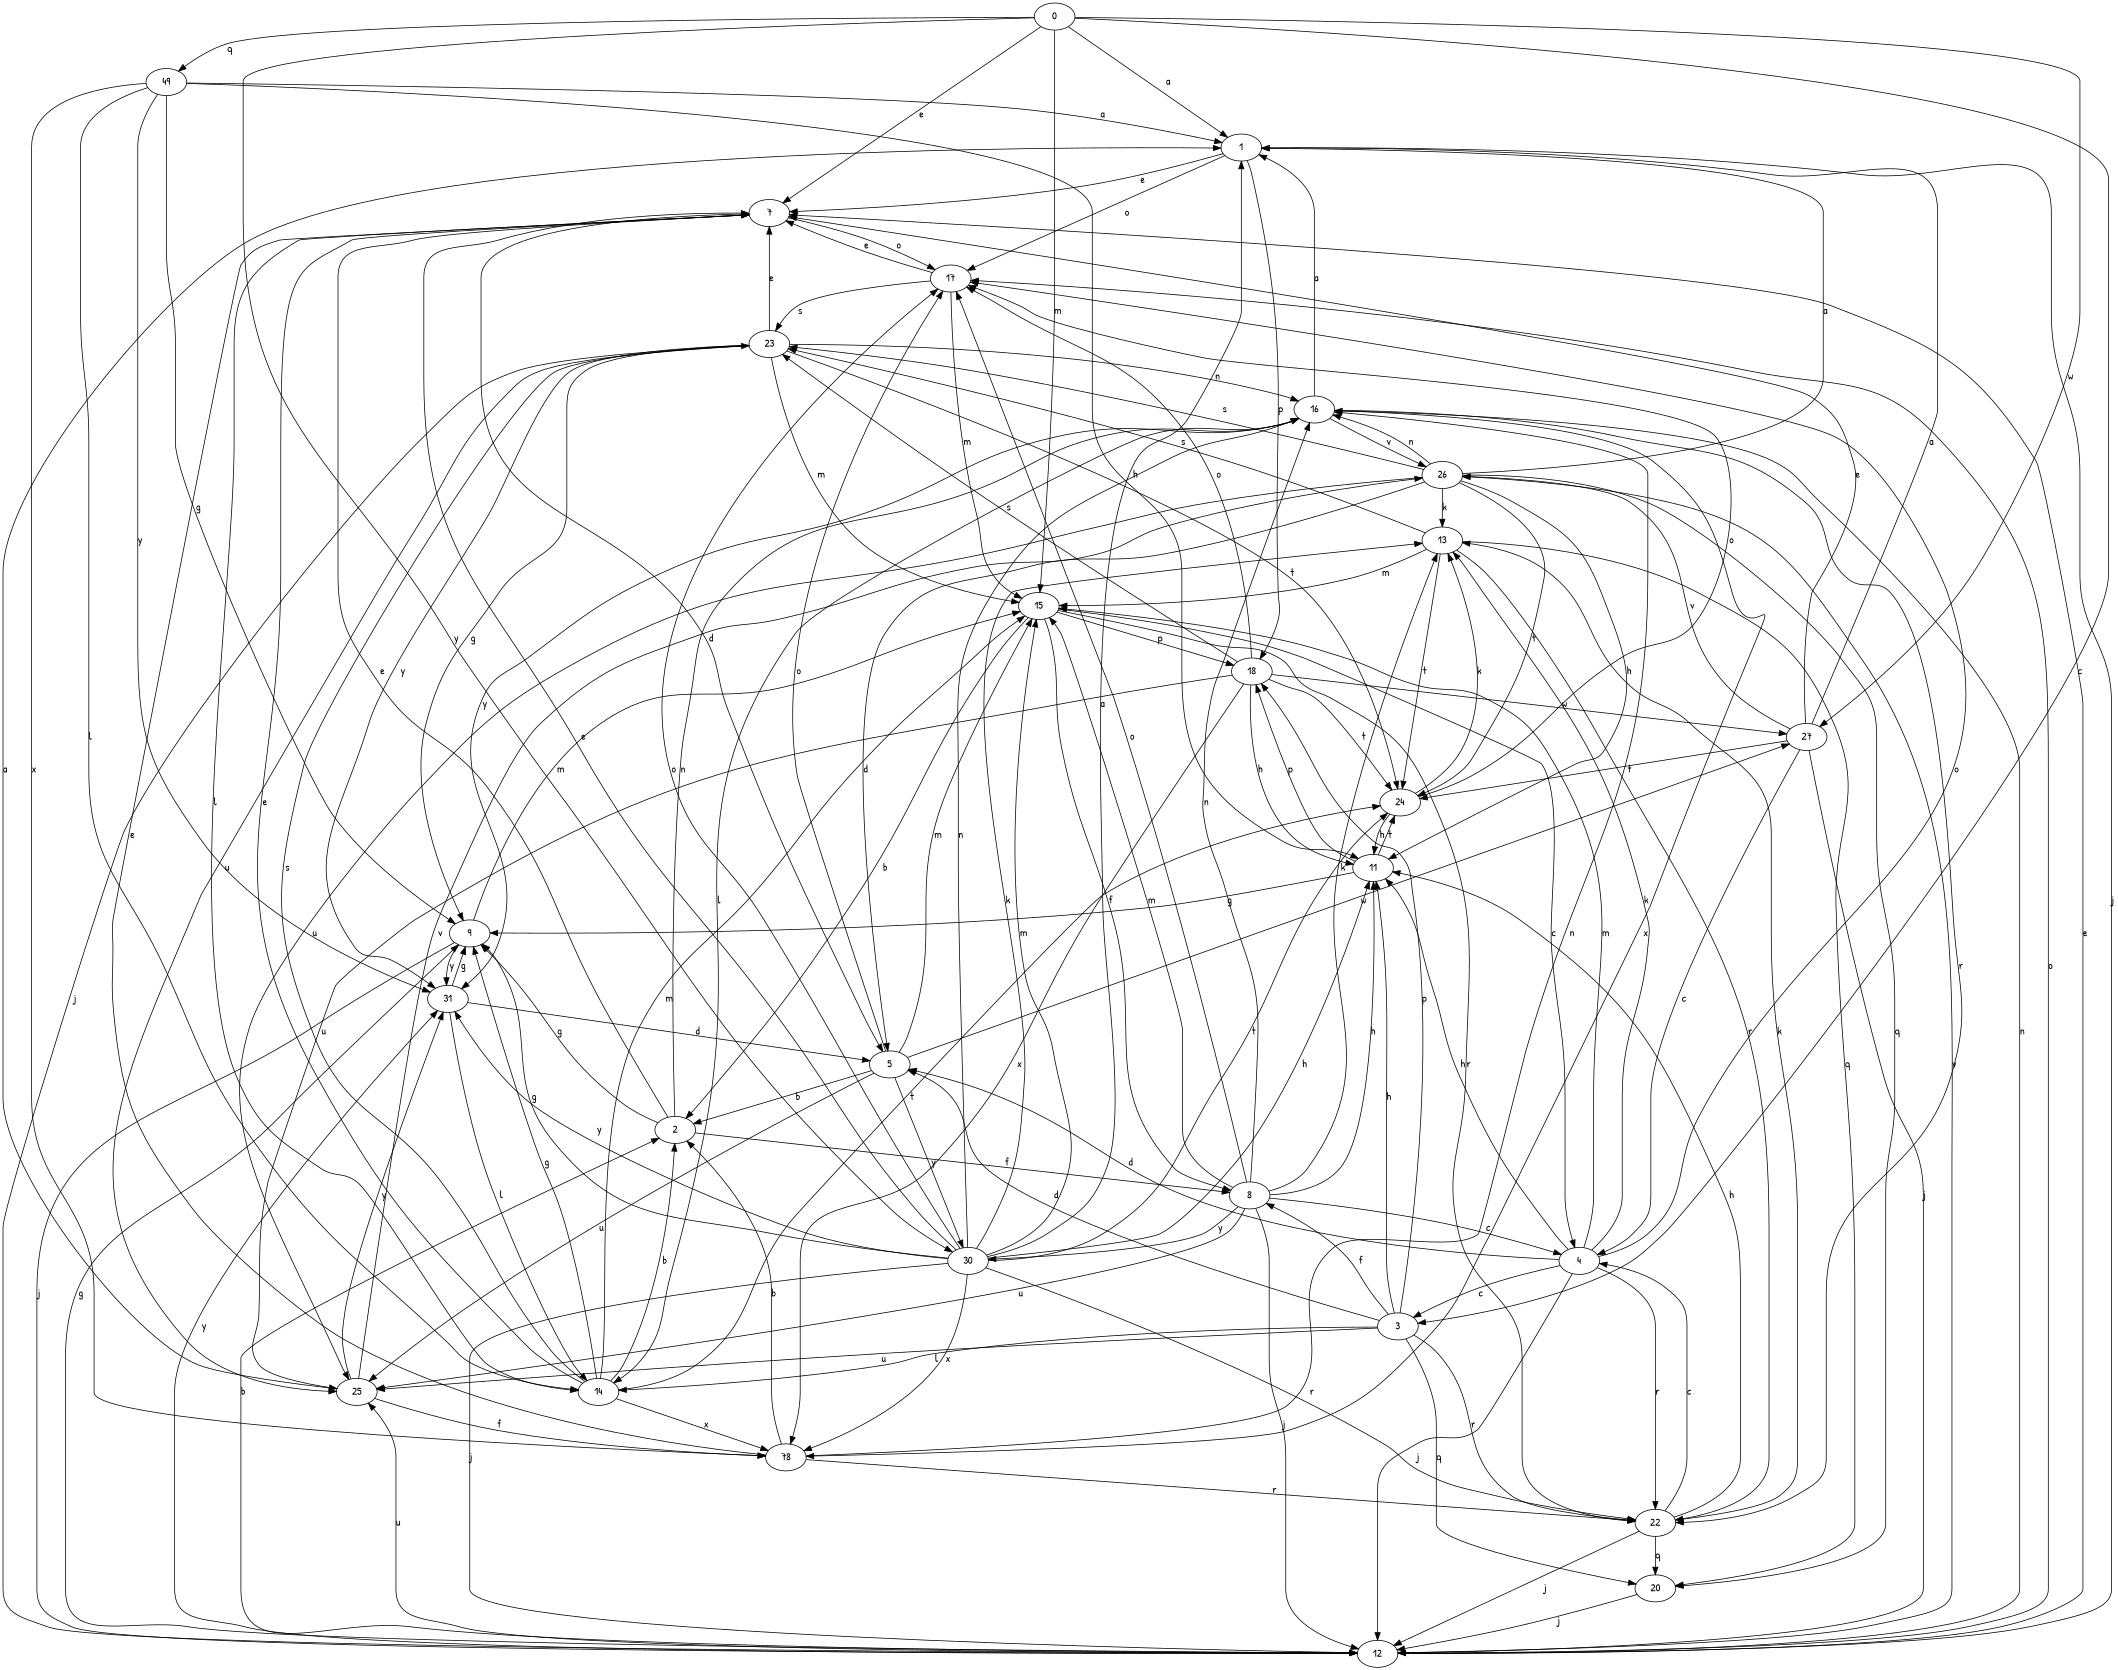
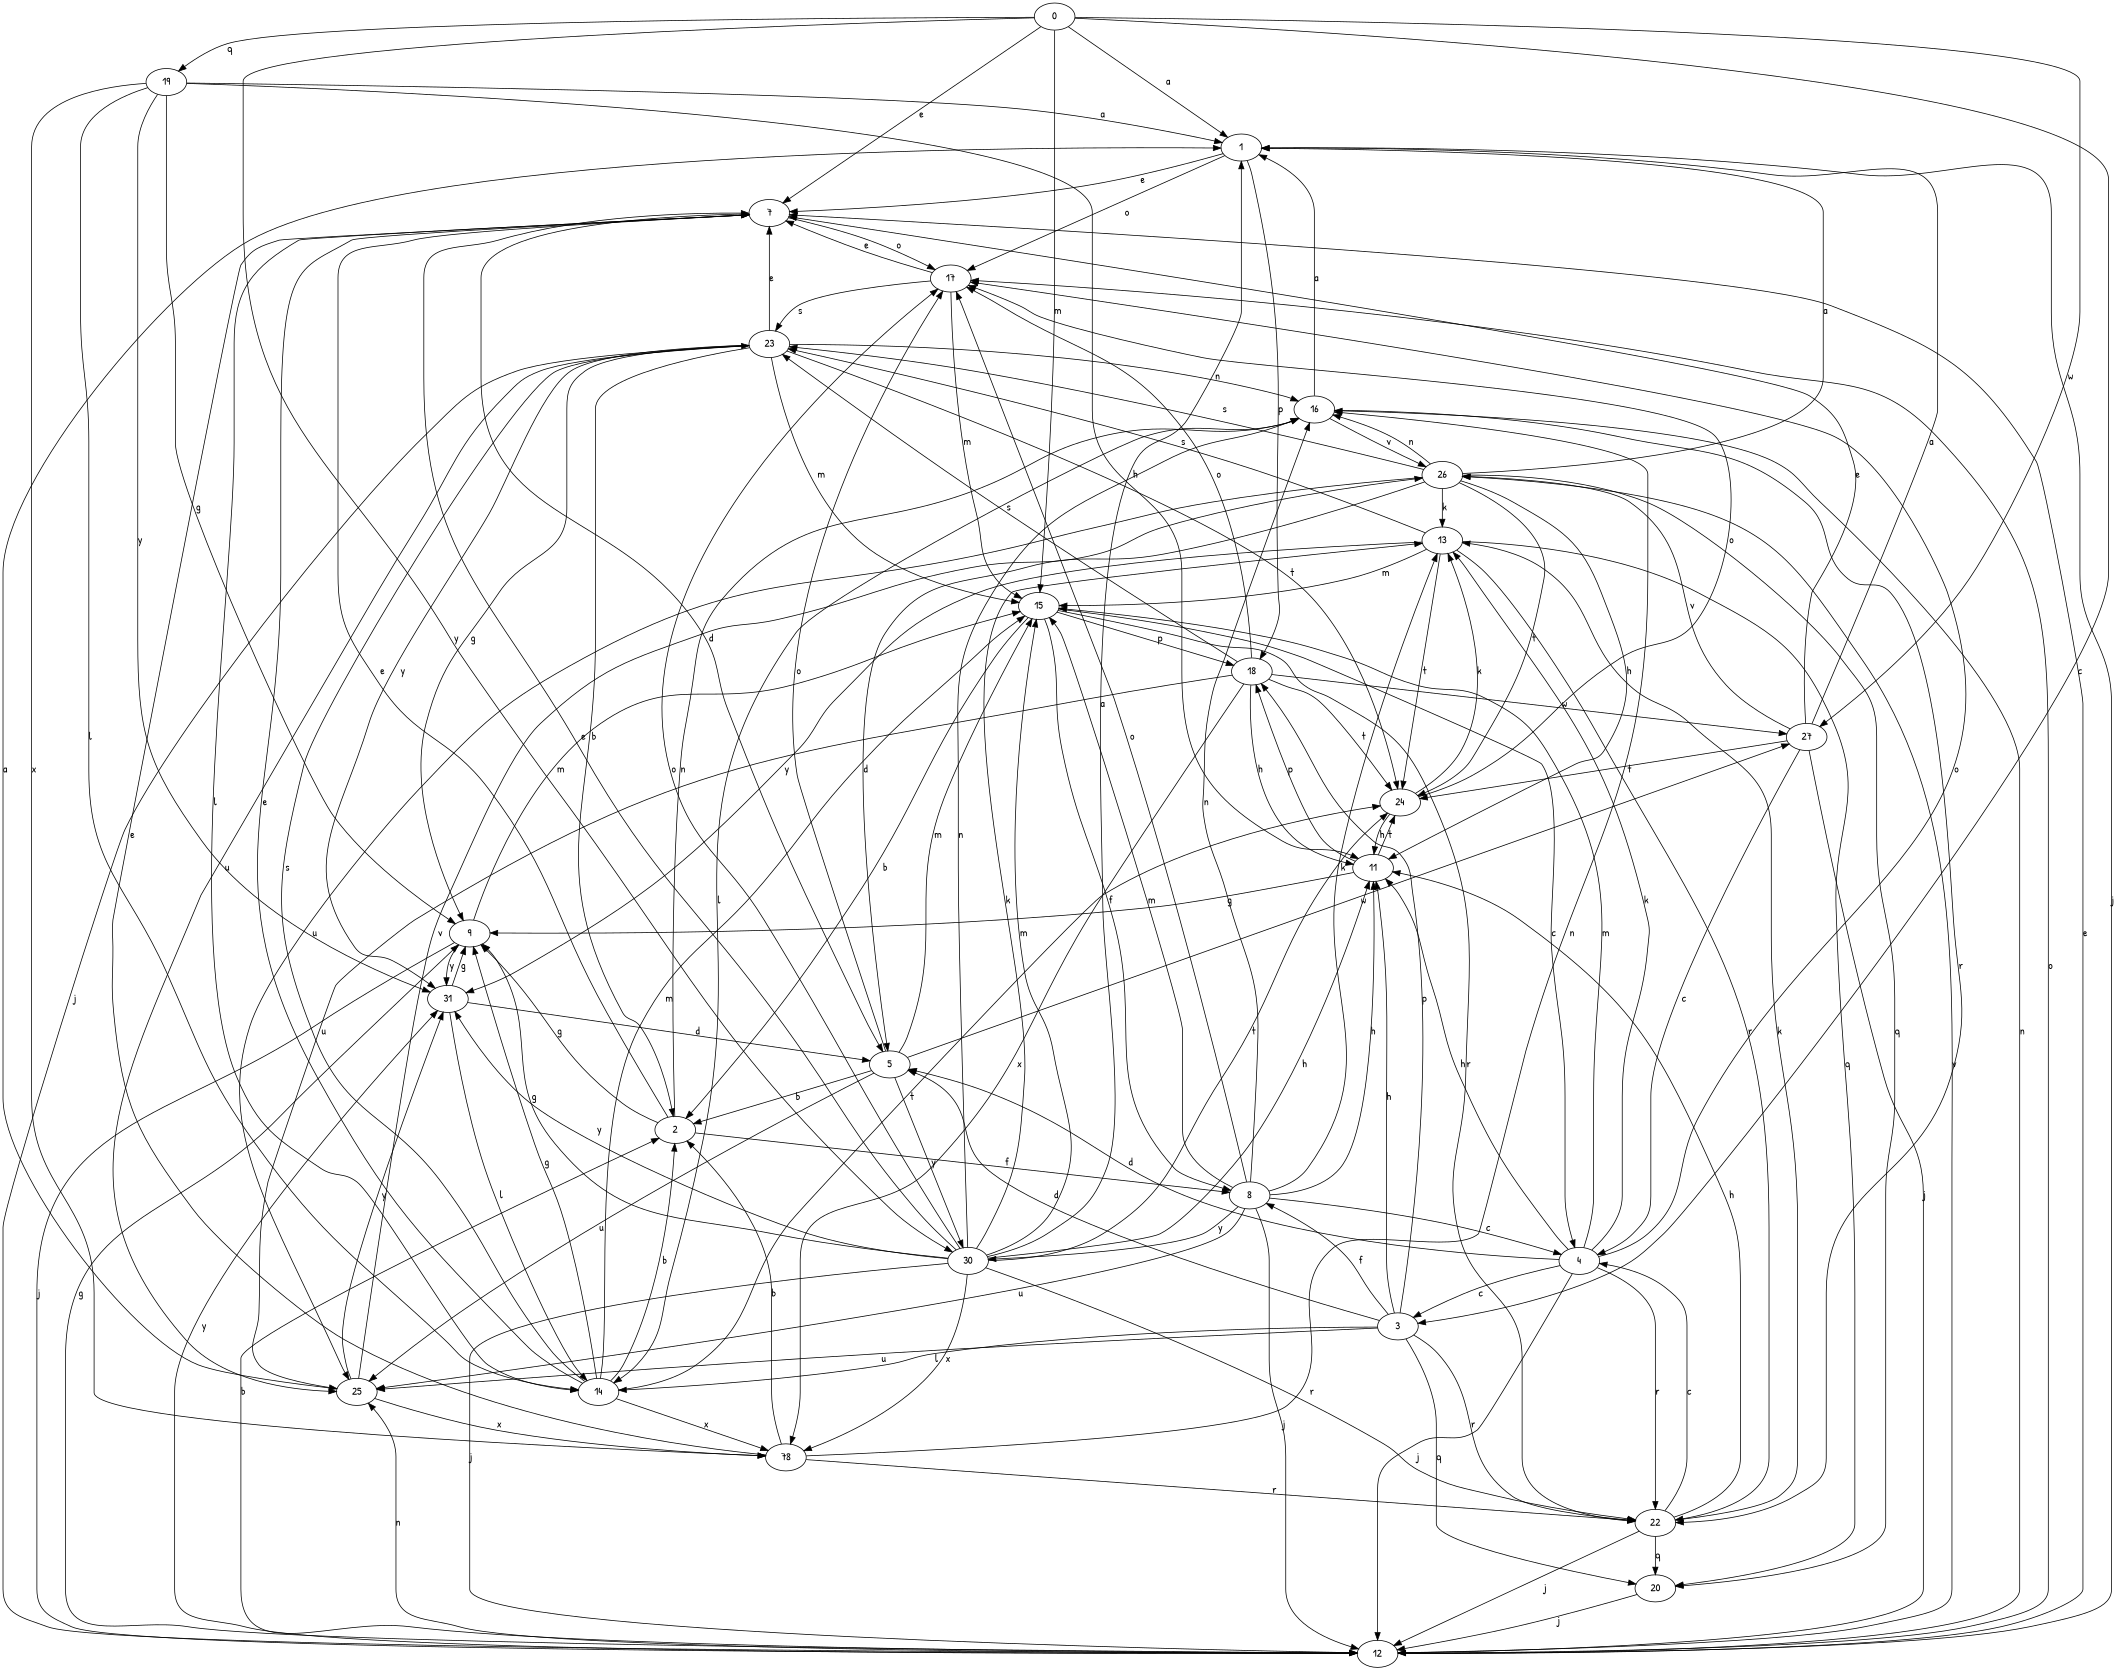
node "49": label "49" -> "19"
edge "16" -> "31": now "13" -> "31"
edge "23" -> "2": added, label "b"
edge "16" -> "78": removed, label "x"
edge "25" -> "78": label "f" -> "x"
edge "12" -> "25": label "u" -> "n"
